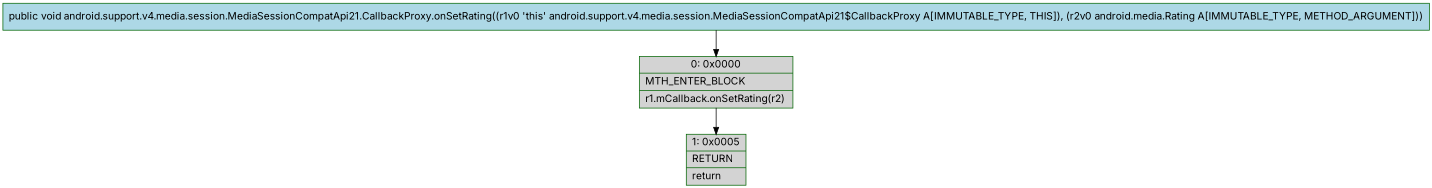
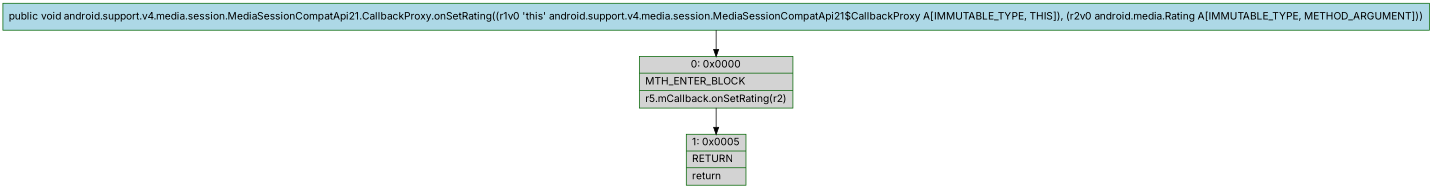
node "0: 0x0000": text "r1.mCallback.onSetRating(r2)" -> "r5.mCallback.onSetRating(r2)"
